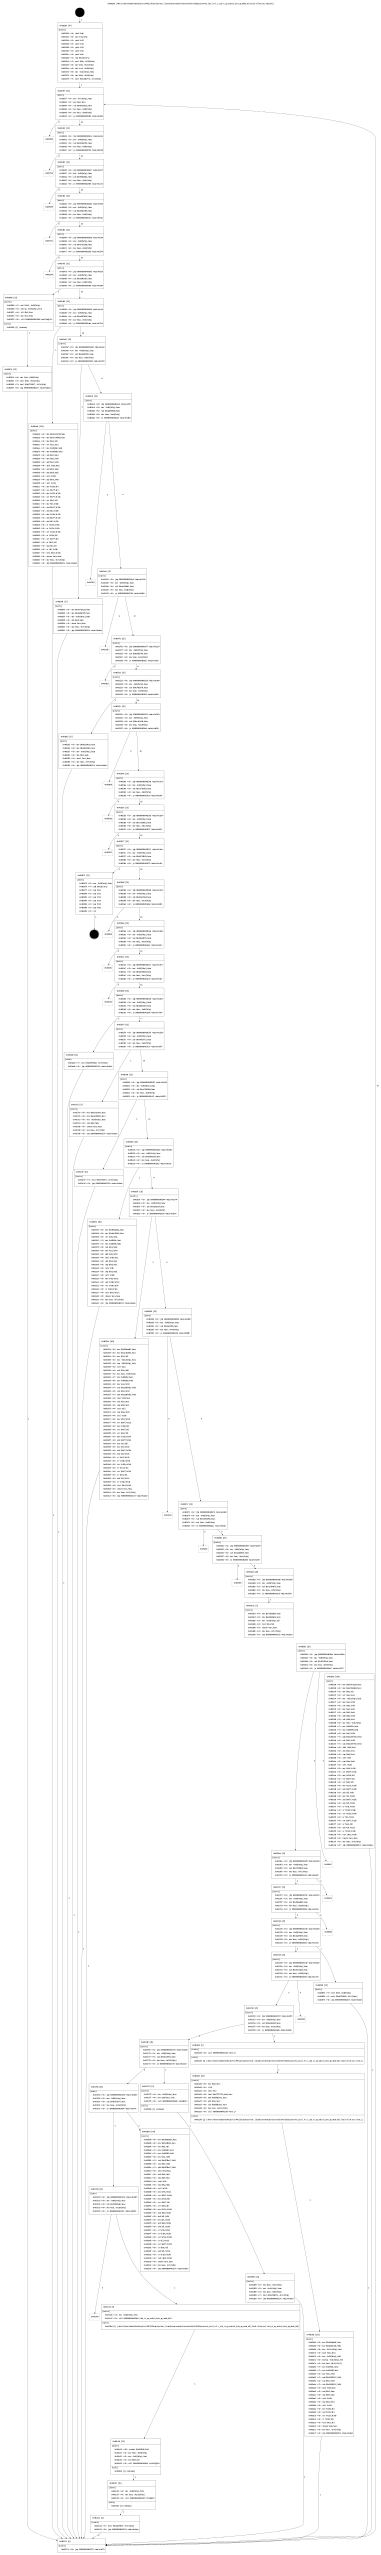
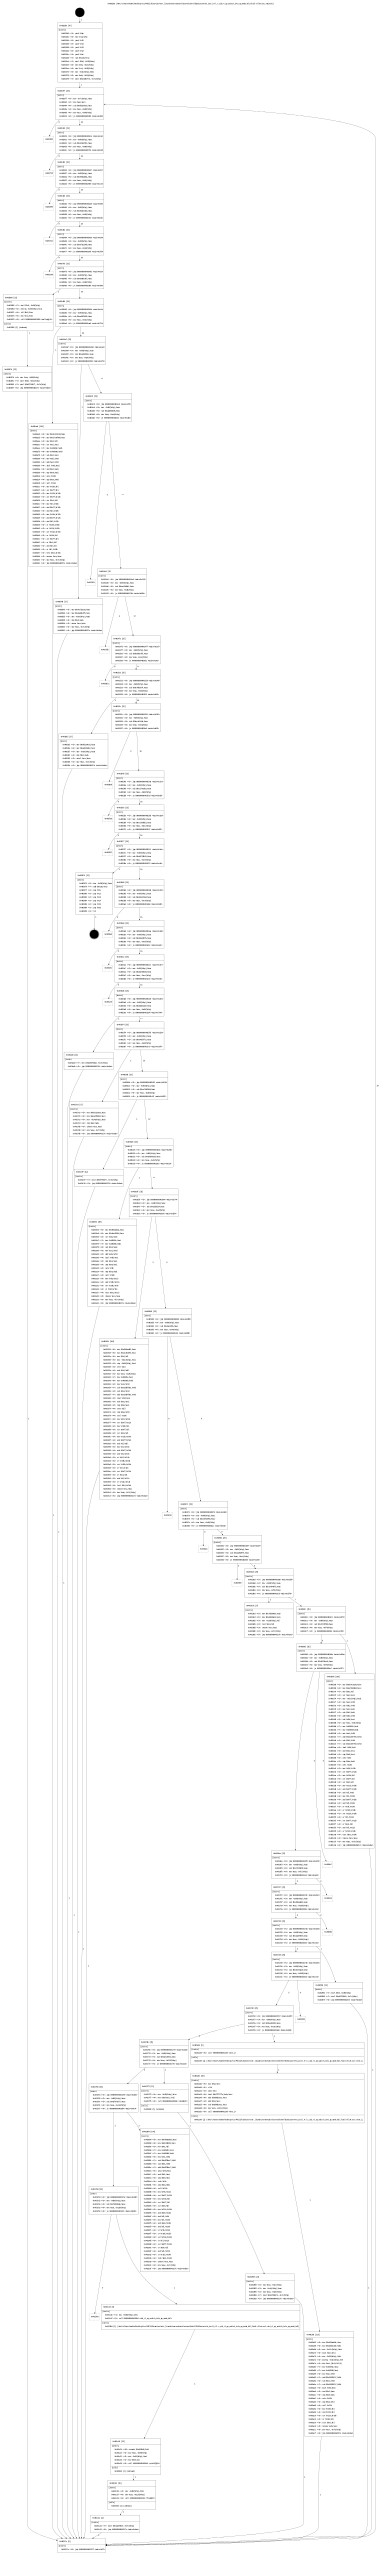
node "0x4016bc [25]": added
